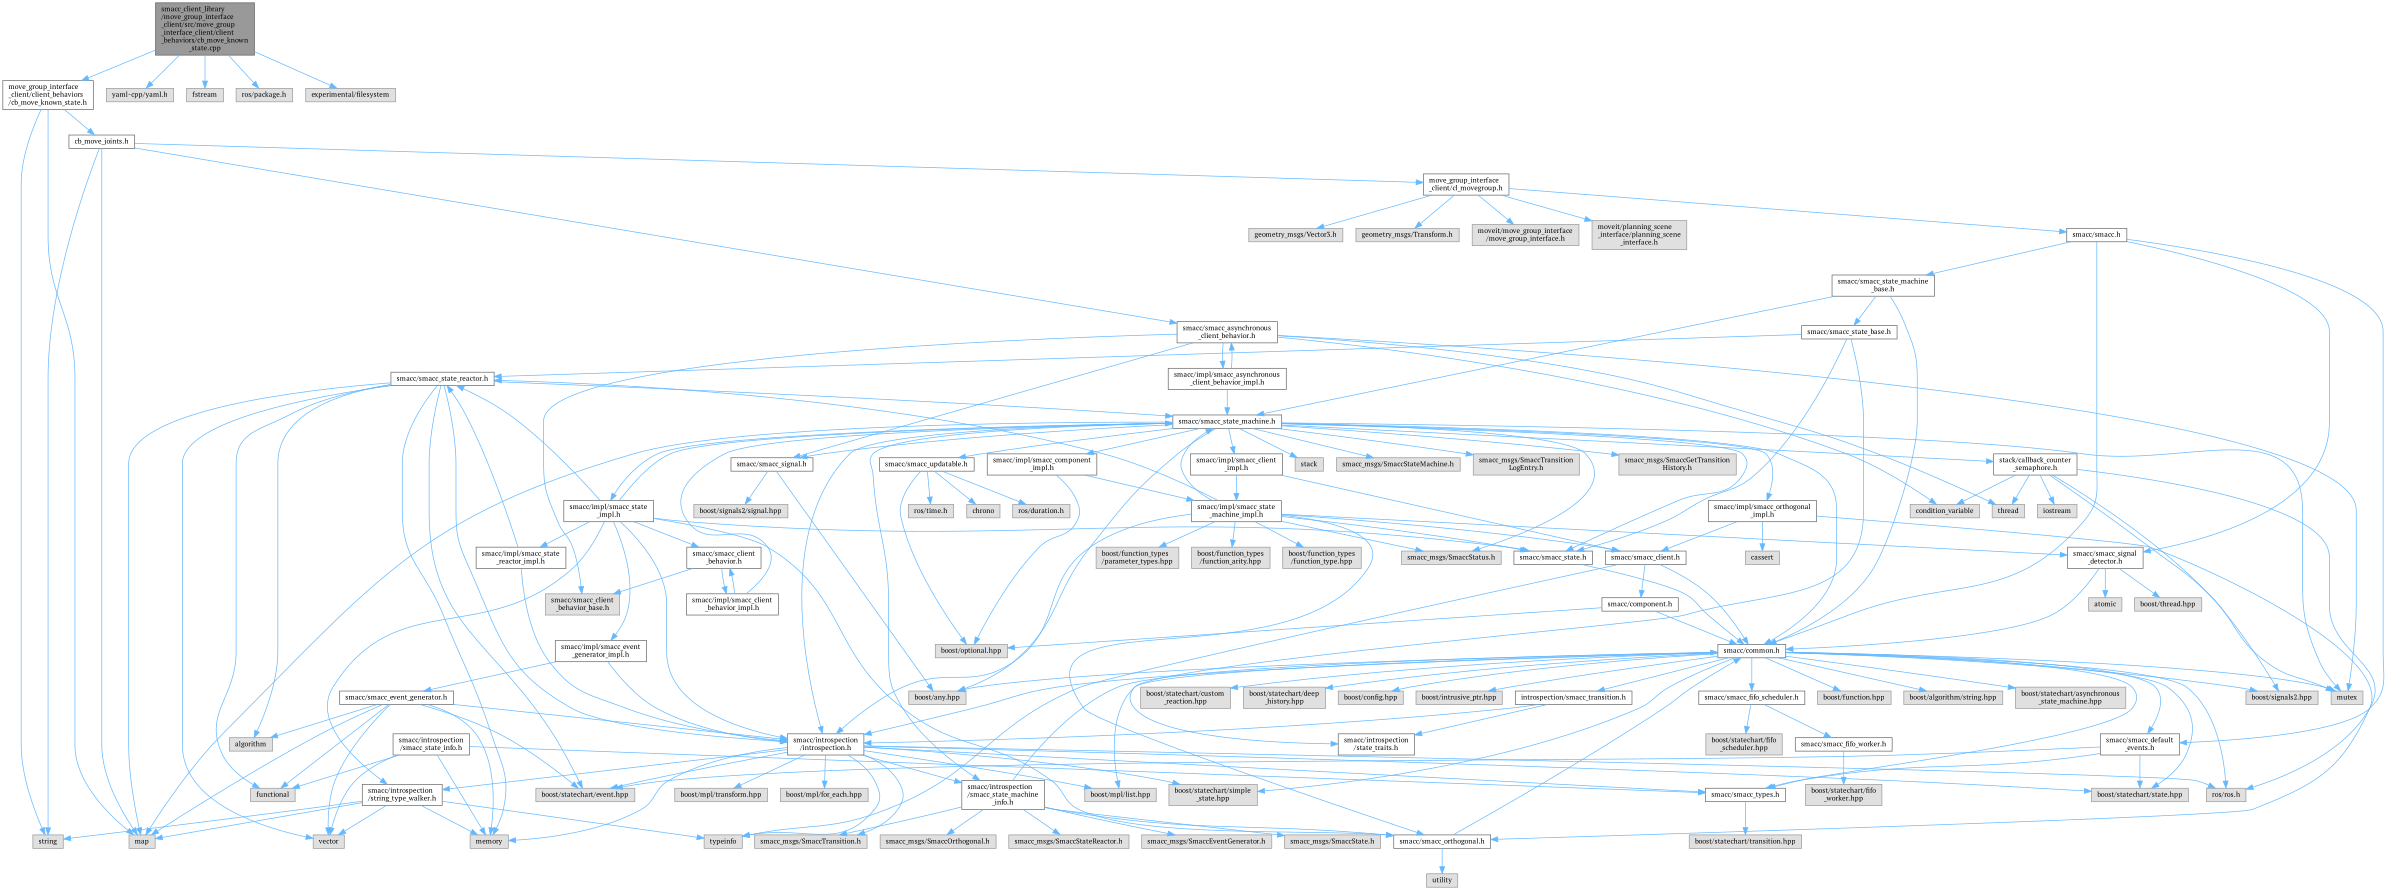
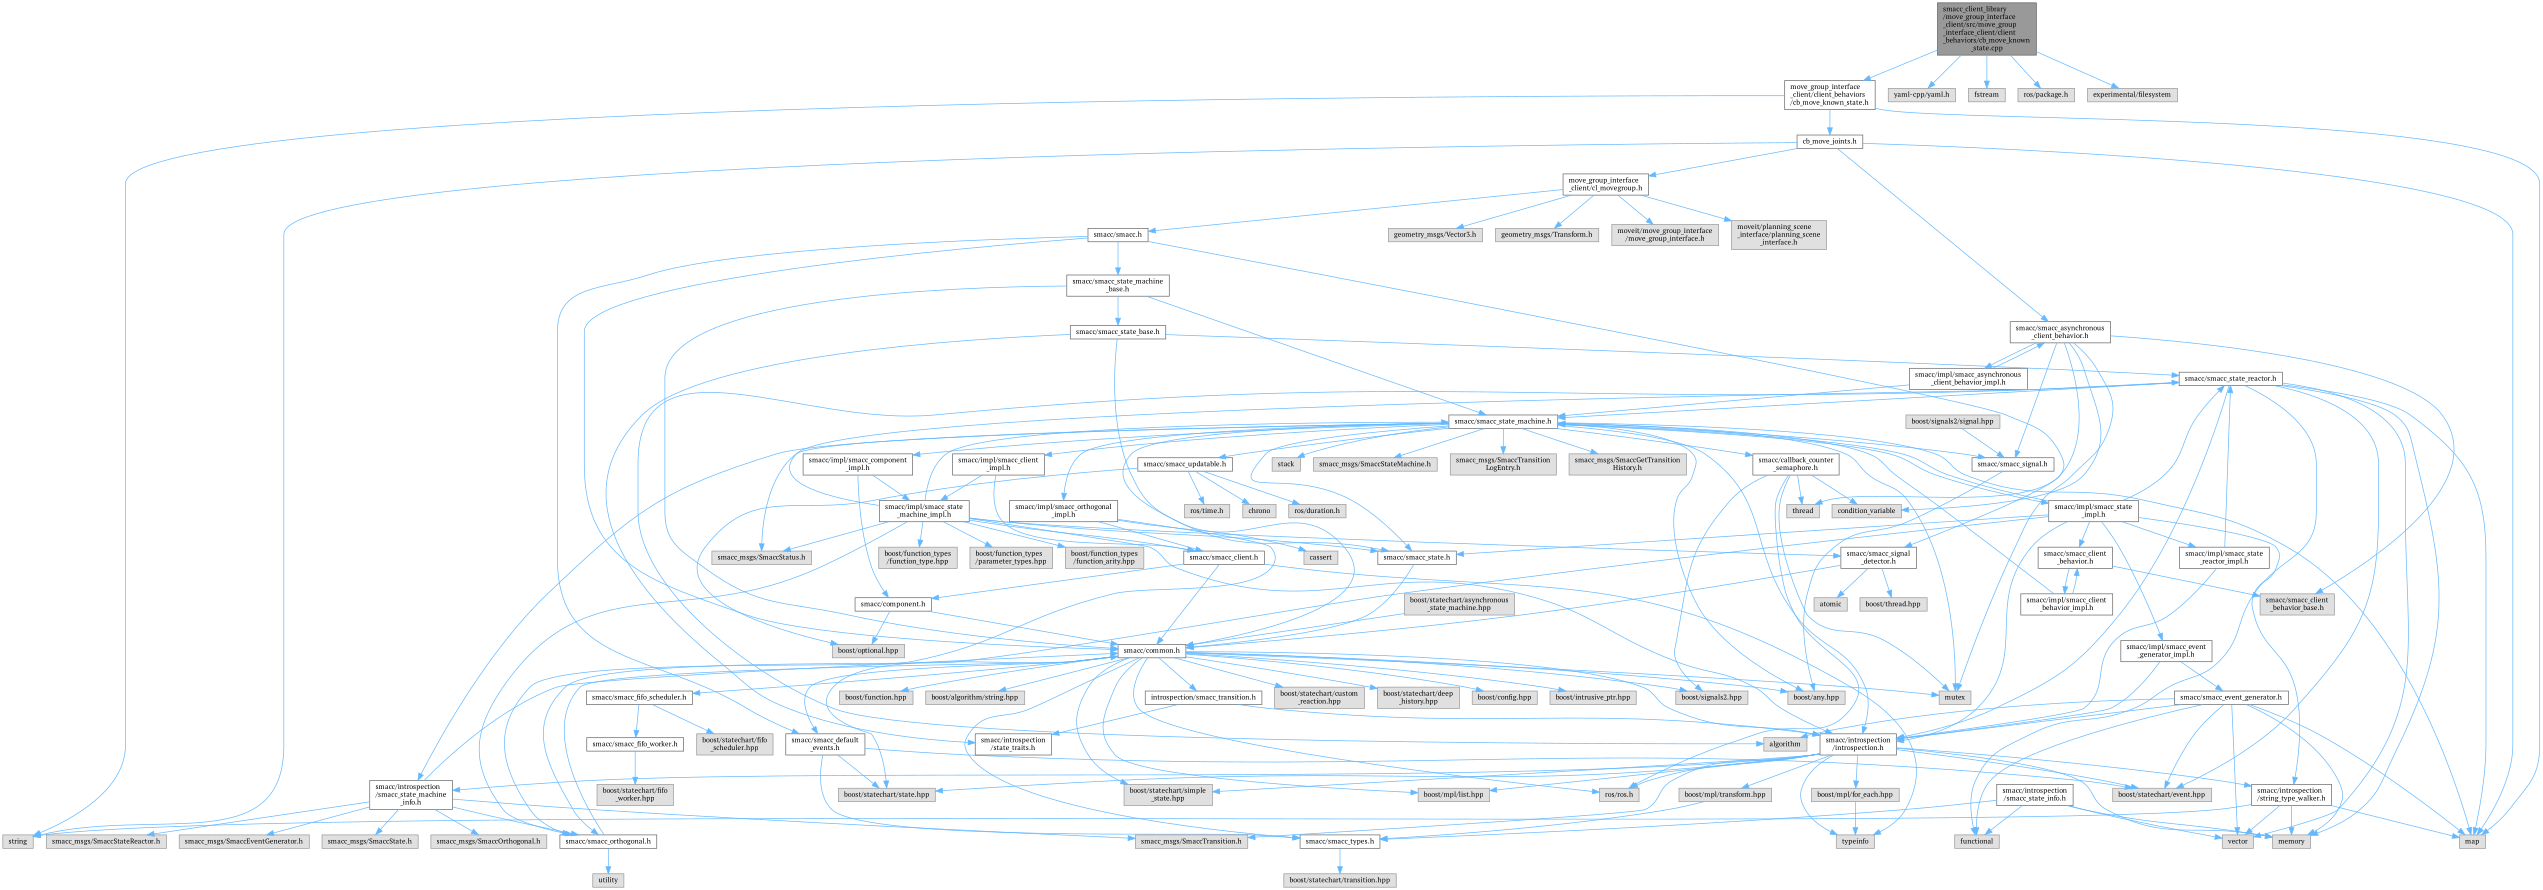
node "stack/callback_counter _semaphore.h": label "stack/callback_counter _semaphore.h" -> "smacc/callback_counter _semaphore.h"
edge "smacc/smacc_signal.h" -> "boost/signals2/signal.hpp": reversed
node "iostream": removed
edge "smacc/impl/smacc_component _impl.h" -> "boost/optional.hpp": now "smacc/impl/smacc_component _impl.h" -> "smacc/component.h"
edge "smacc/common.h" -> "boost/statechart/asynchronous _state_machine.hpp": reversed
edge "smacc/introspection /introspection.h" -> "smacc/smacc_types.h": now "boost/mpl/transform.hpp" -> "smacc/smacc_types.h"
edge "smacc/introspection /string_type_walker.h" -> "typeinfo": now "boost/mpl/for_each.hpp" -> "typeinfo"
